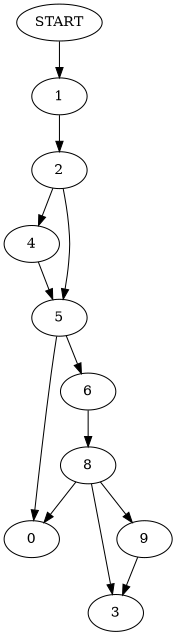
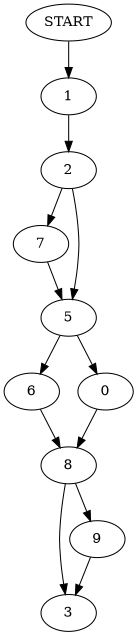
node "4": label "4" -> "7"
edge "8" -> "0": reversed
